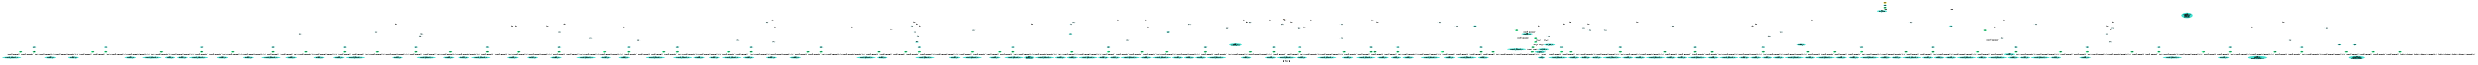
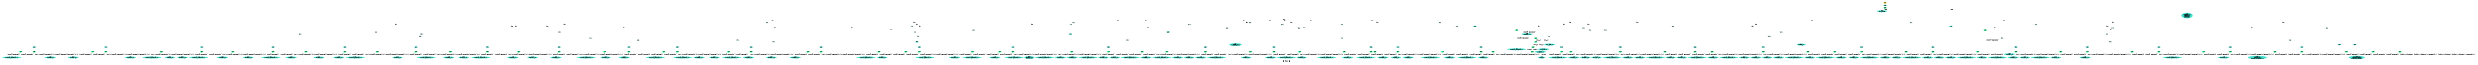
node "2804:BL": removed
